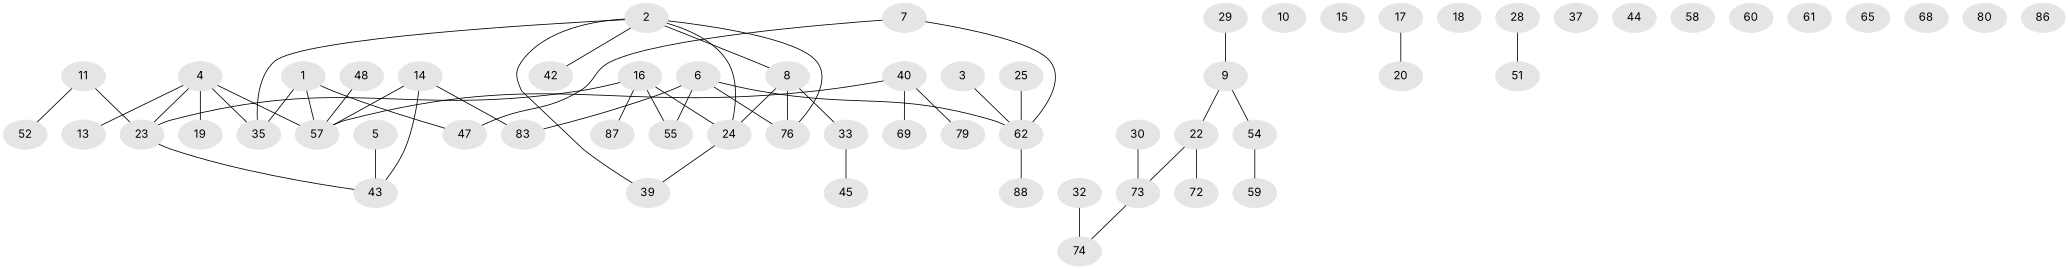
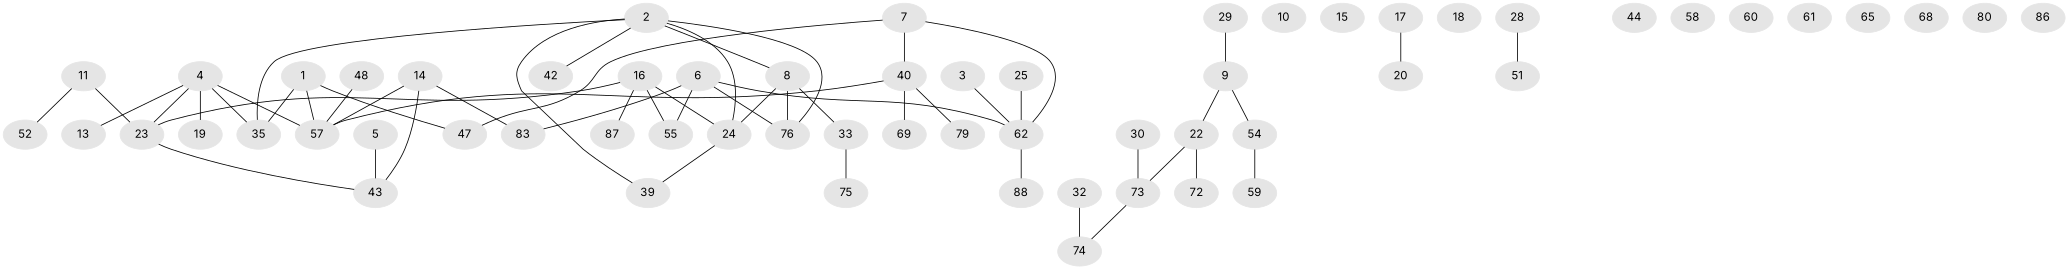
node "37": removed
edge "7" -- "40": added
node "45": label "45" -> "75"
